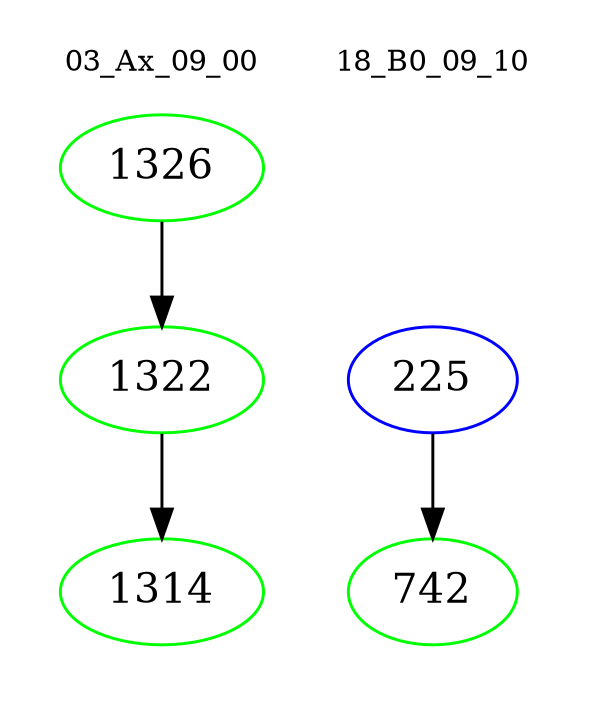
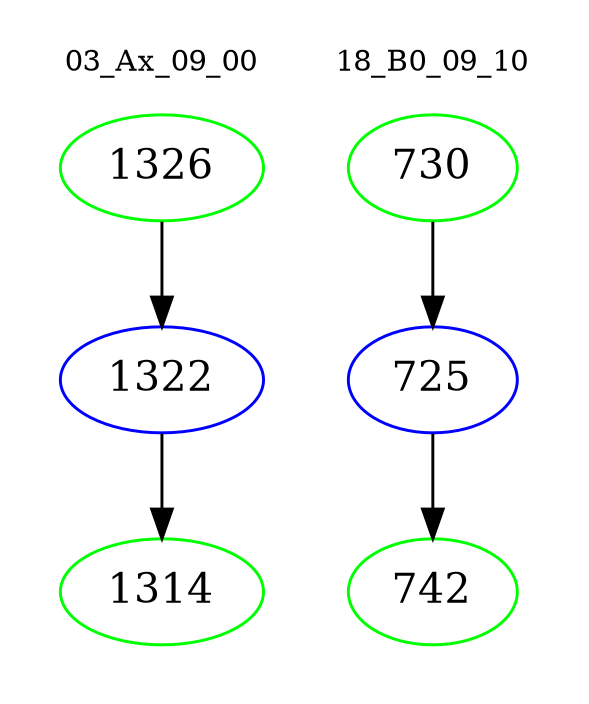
node "730": added
node "1322": color green -> blue
node "225": label "225" -> "725"
